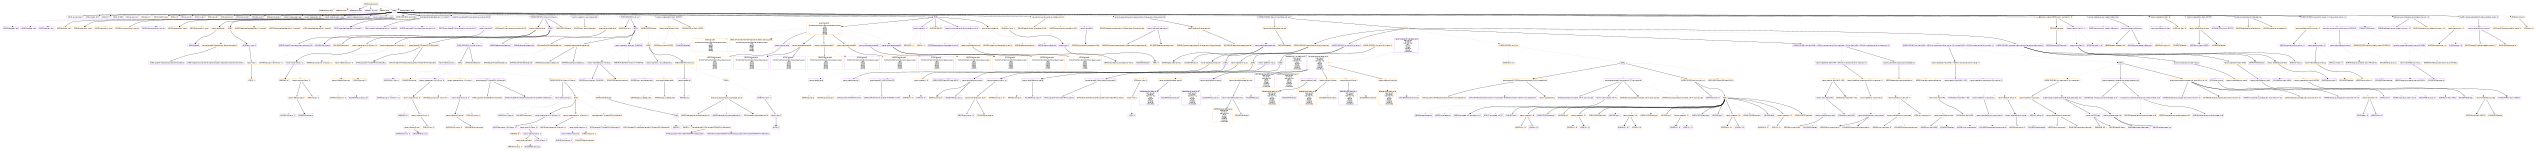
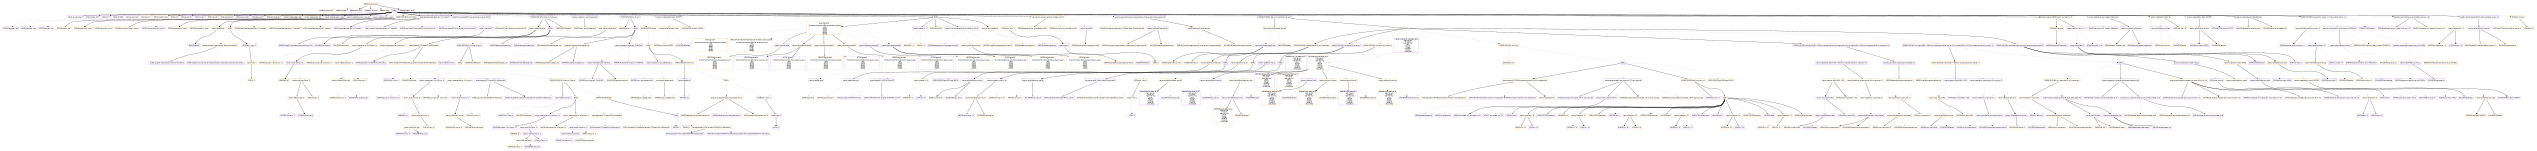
edge "(METHOD,hostapd_notif_assoc)" -> "(METHOD_RETURN,int __cdecl)": style dotted -> bold
edge "(<operator>.indirectFieldAccess,hapda->conf->wpa)" -> "(FIELD_IDENTIFIER,wpa,wpa)": style bold -> dotted
edge "(<operator>.equals,new_assoc == 0)" -> "(LITERAL,0,new_assoc == 0)": style dotted -> bold
